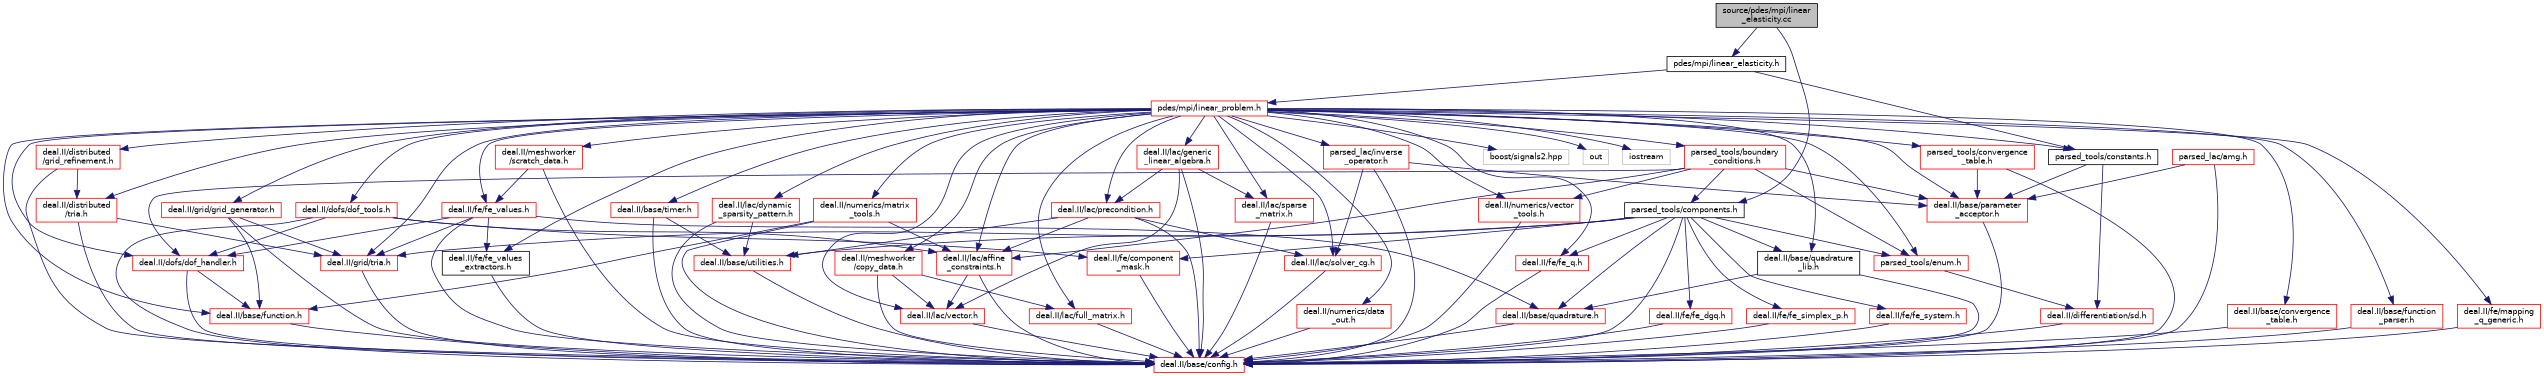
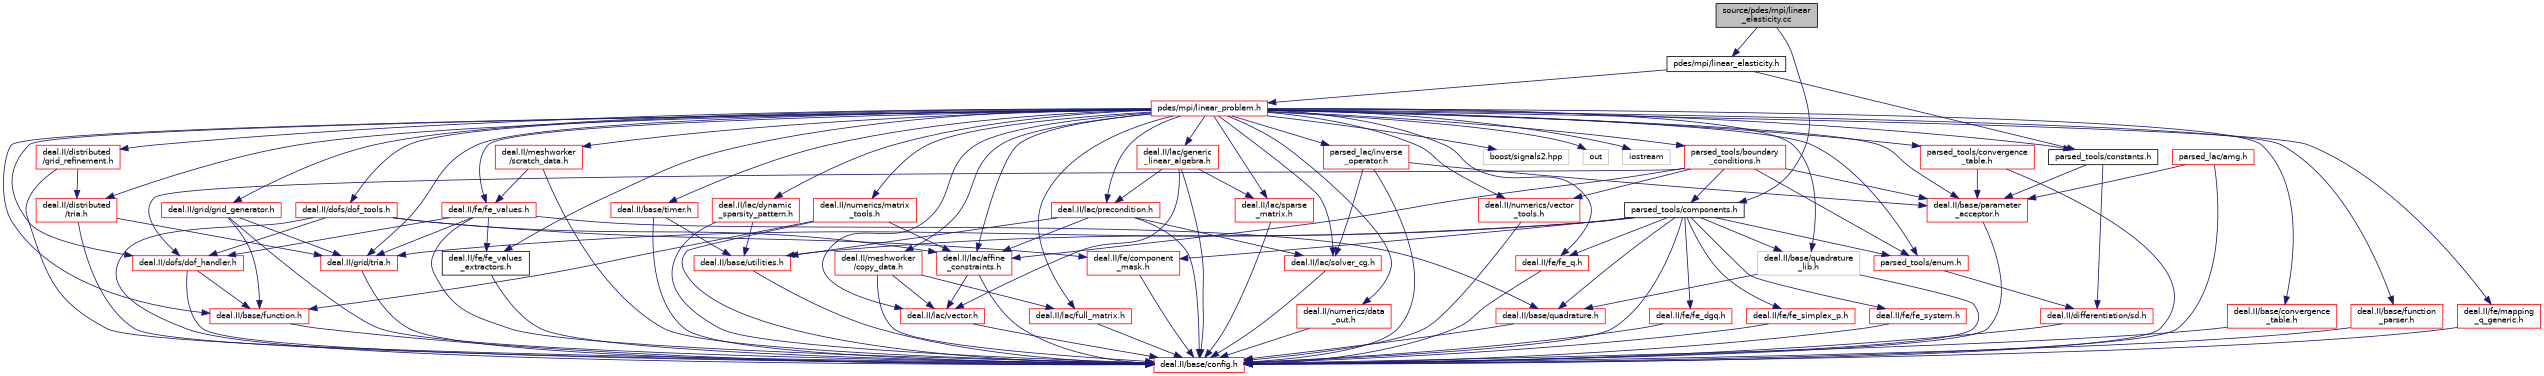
node "deal.II/base/quadrature _lib.h": color black -> grey75
